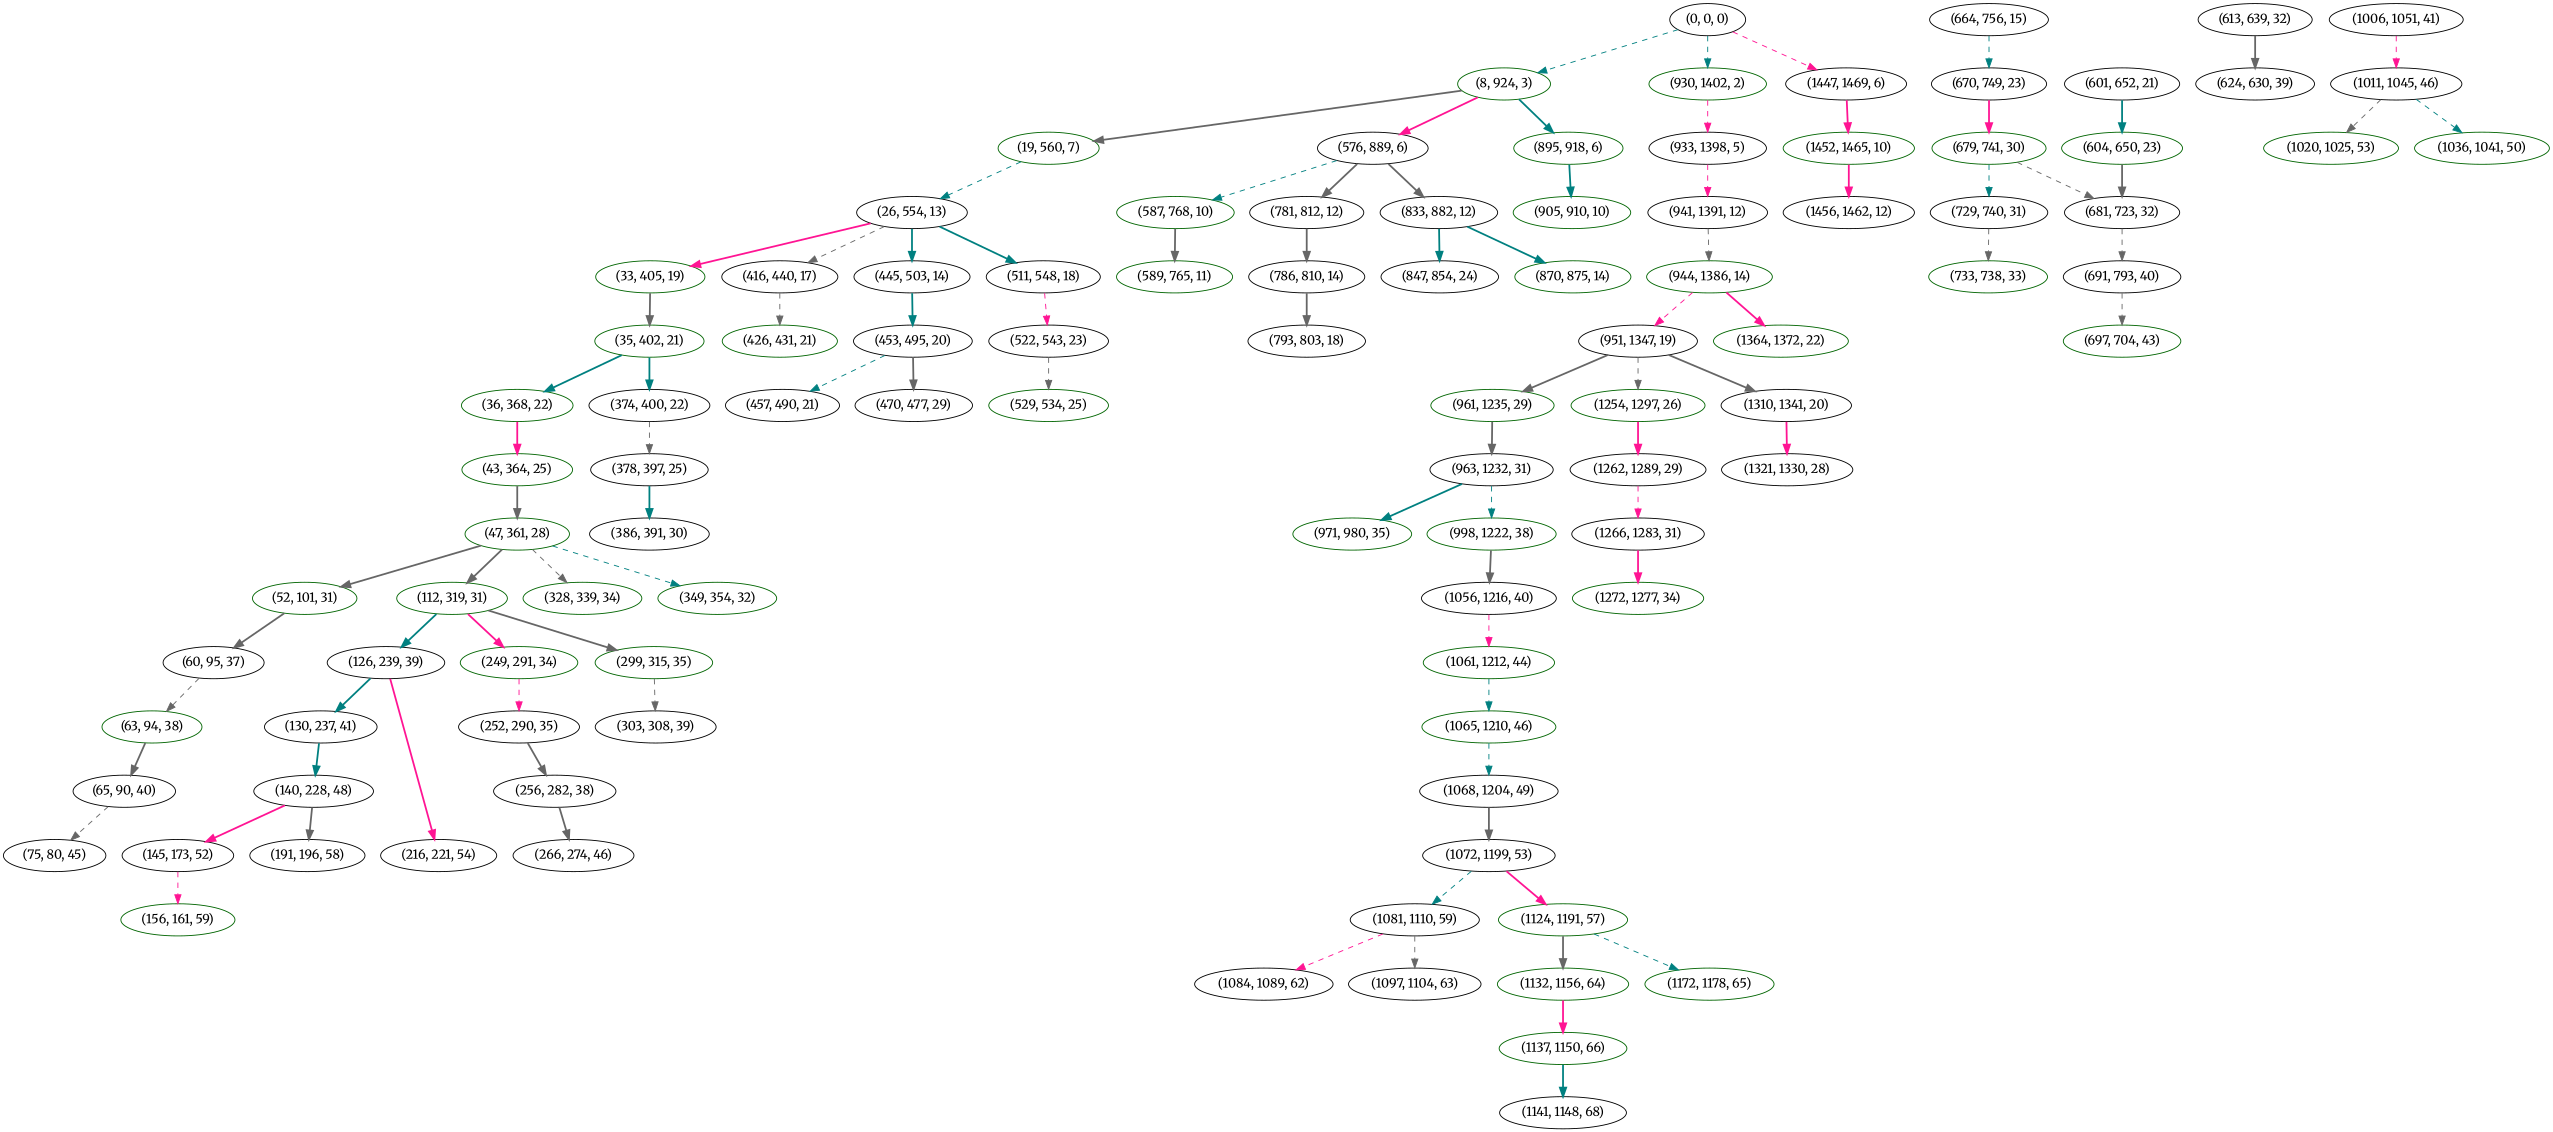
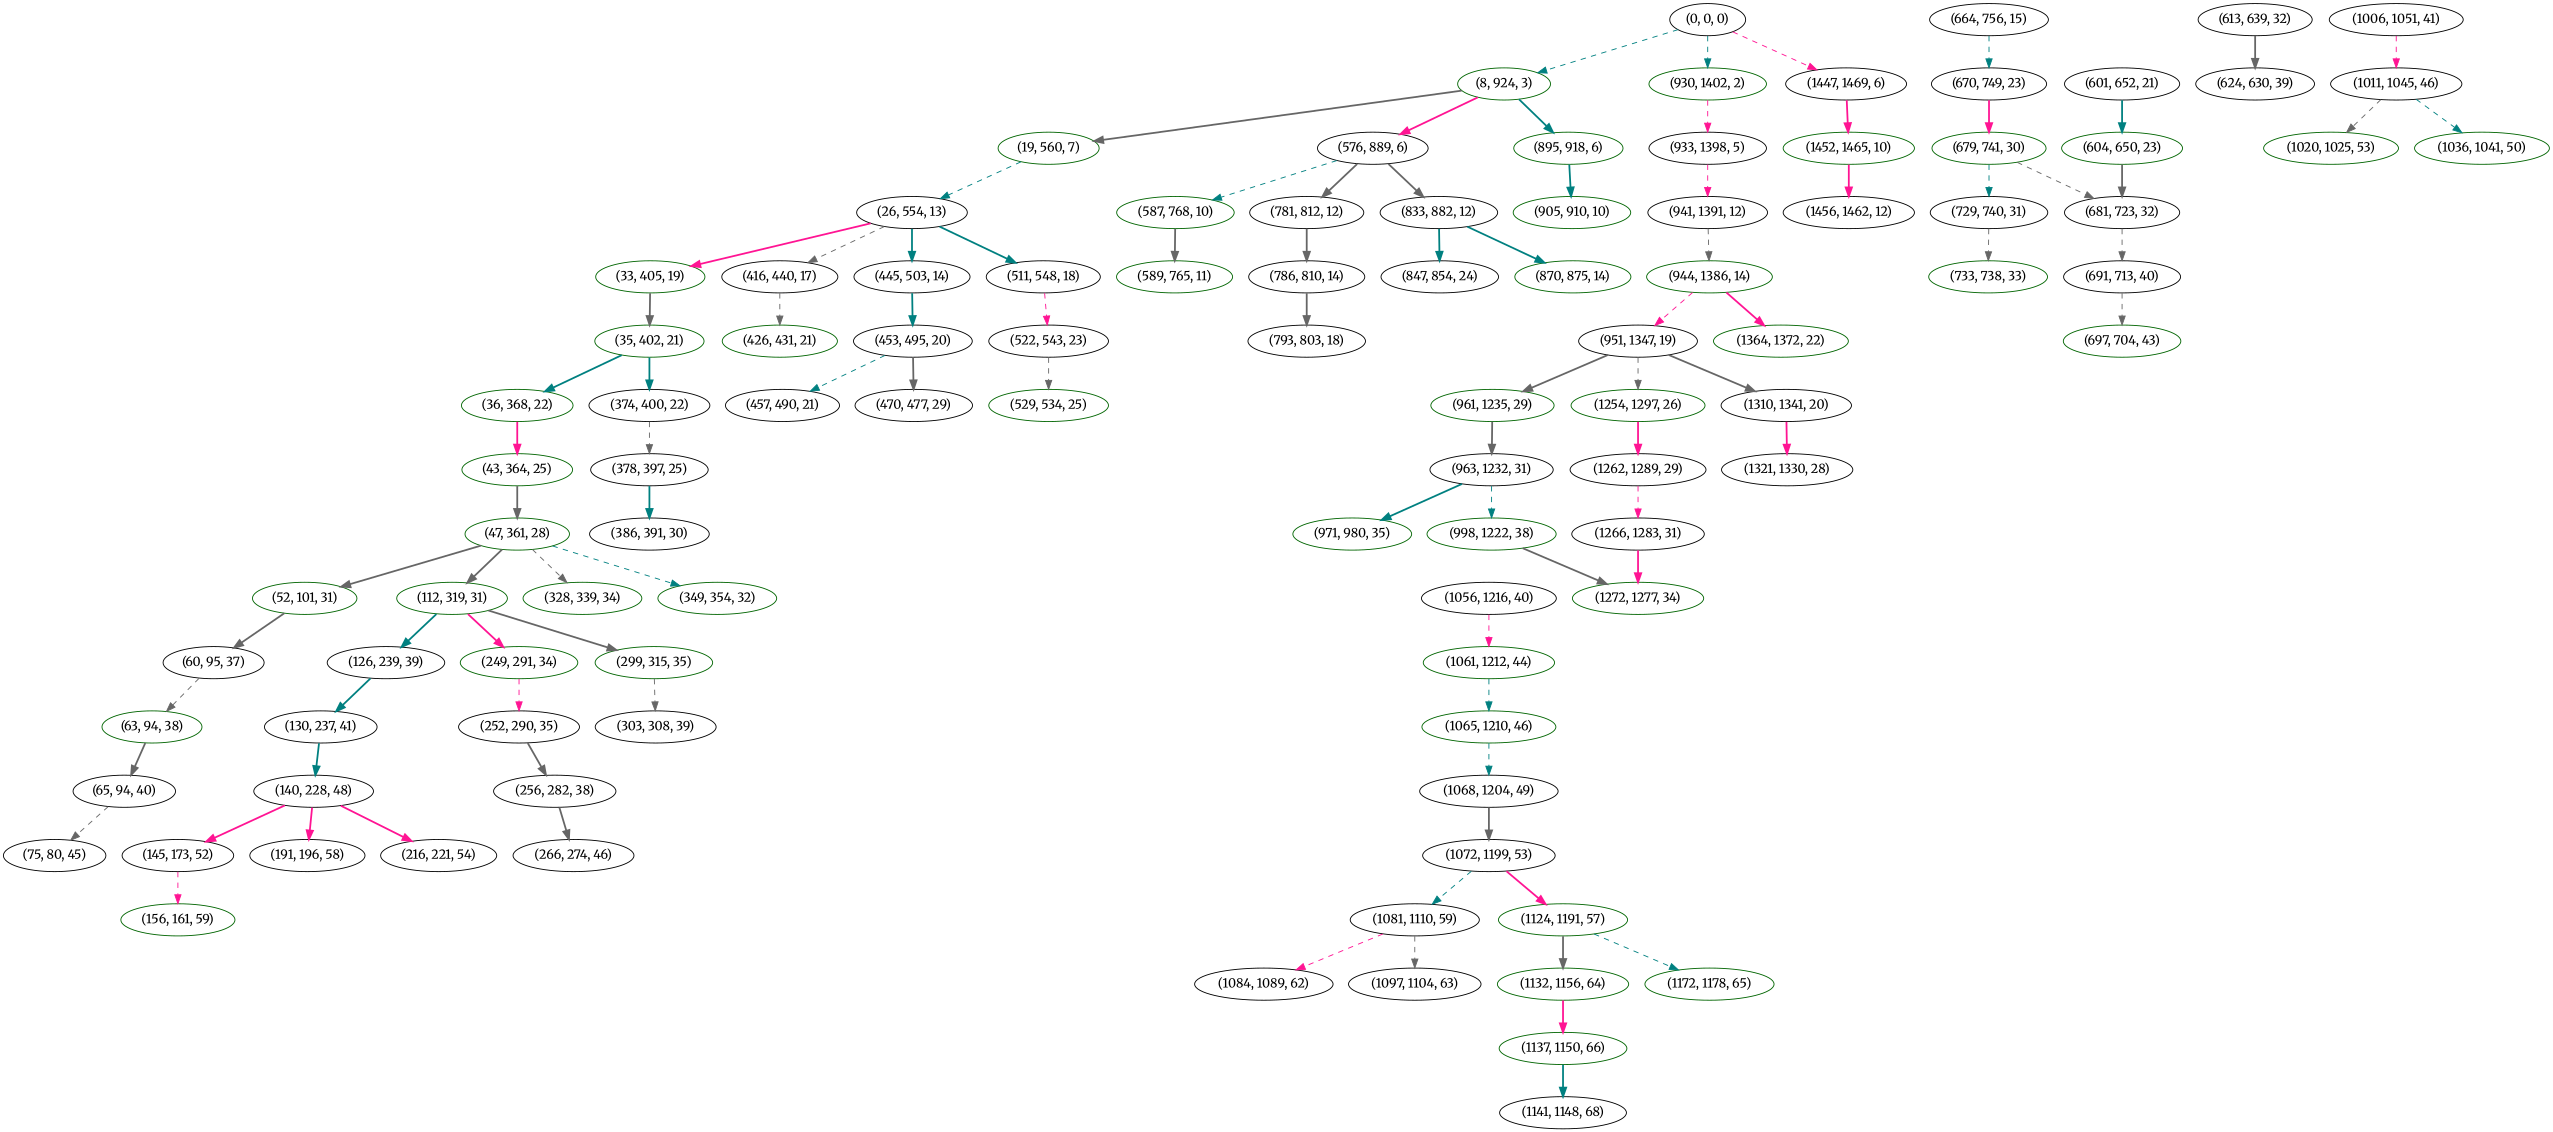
node "(691, 793, 40)": label "(691, 793, 40)" -> "(691, 713, 40)"
edge "(998, 1222, 38)" -> "(1056, 1216, 40)": now "(998, 1222, 38)" -> "(1272, 1277, 34)"
edge "(126, 239, 39)" -> "(216, 221, 54)": now "(140, 228, 48)" -> "(216, 221, 54)"
node "(65, 90, 40)": label "(65, 90, 40)" -> "(65, 94, 40)"
edge "(140, 228, 48)" -> "(191, 196, 58)": color gray40 -> deeppink
